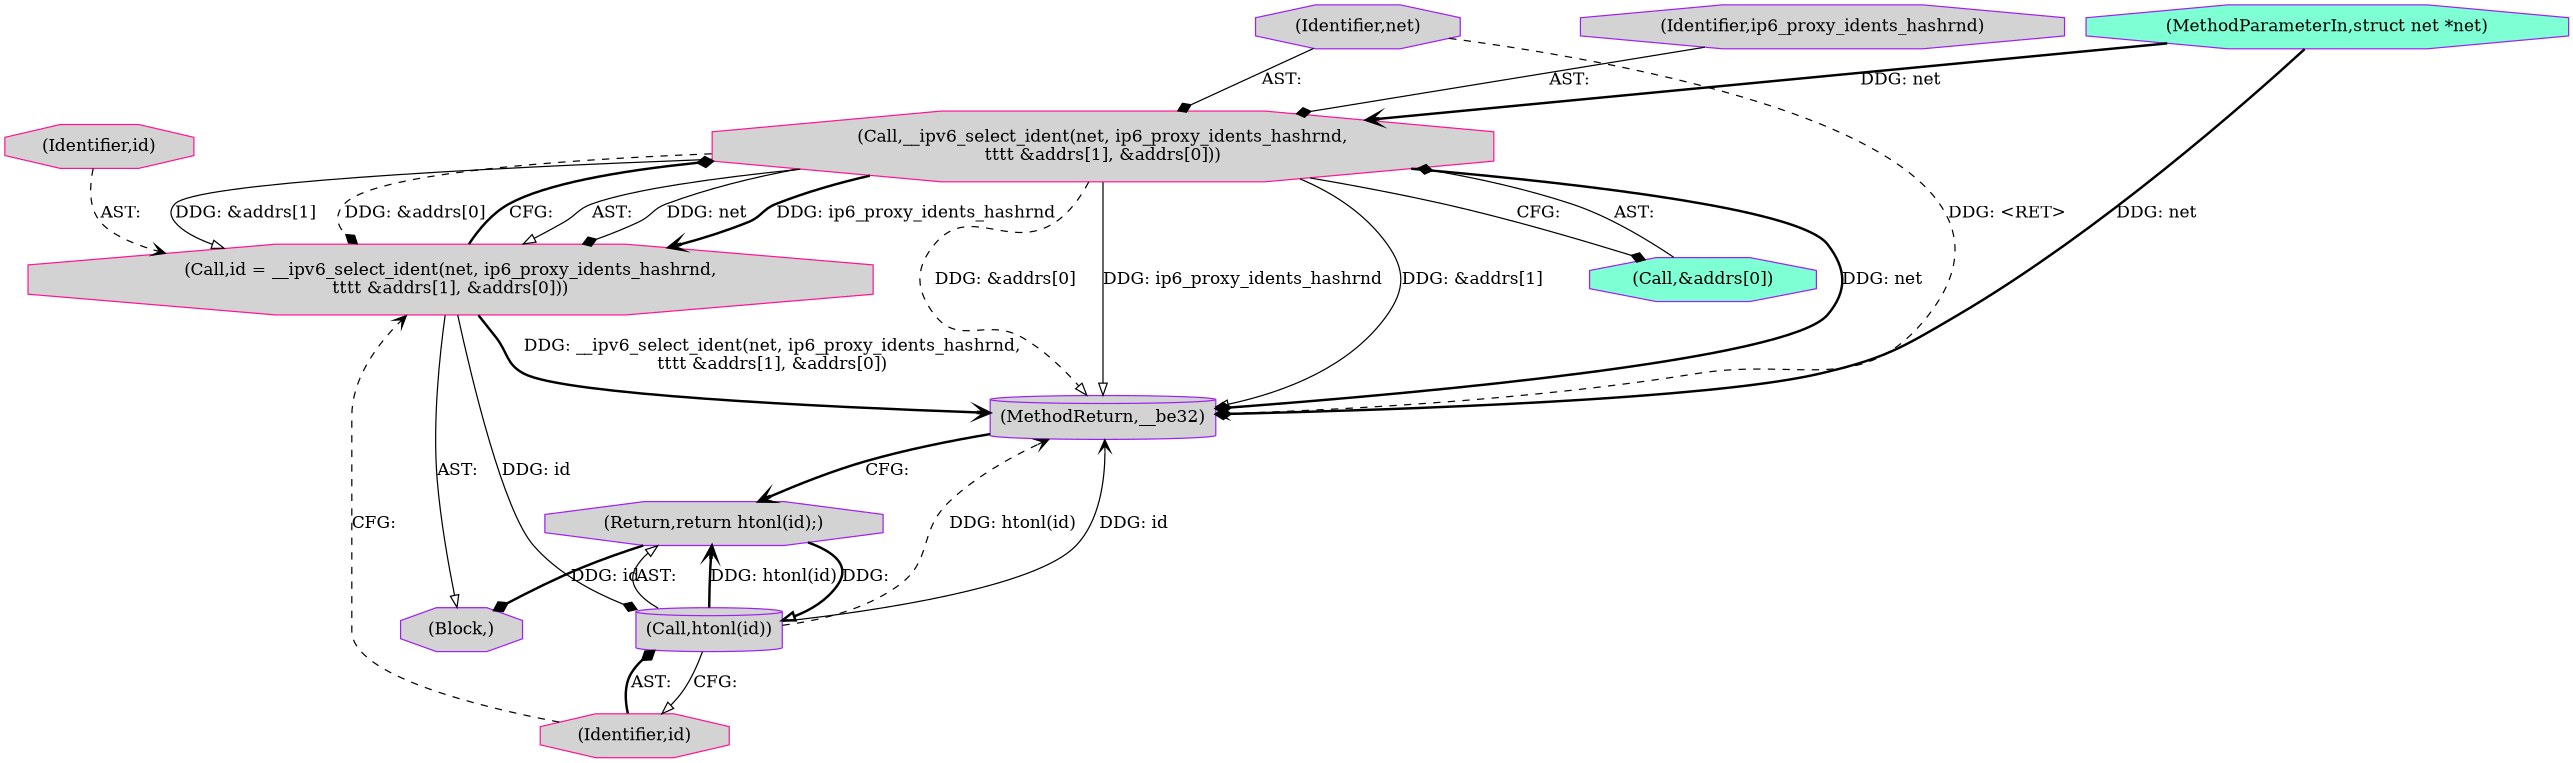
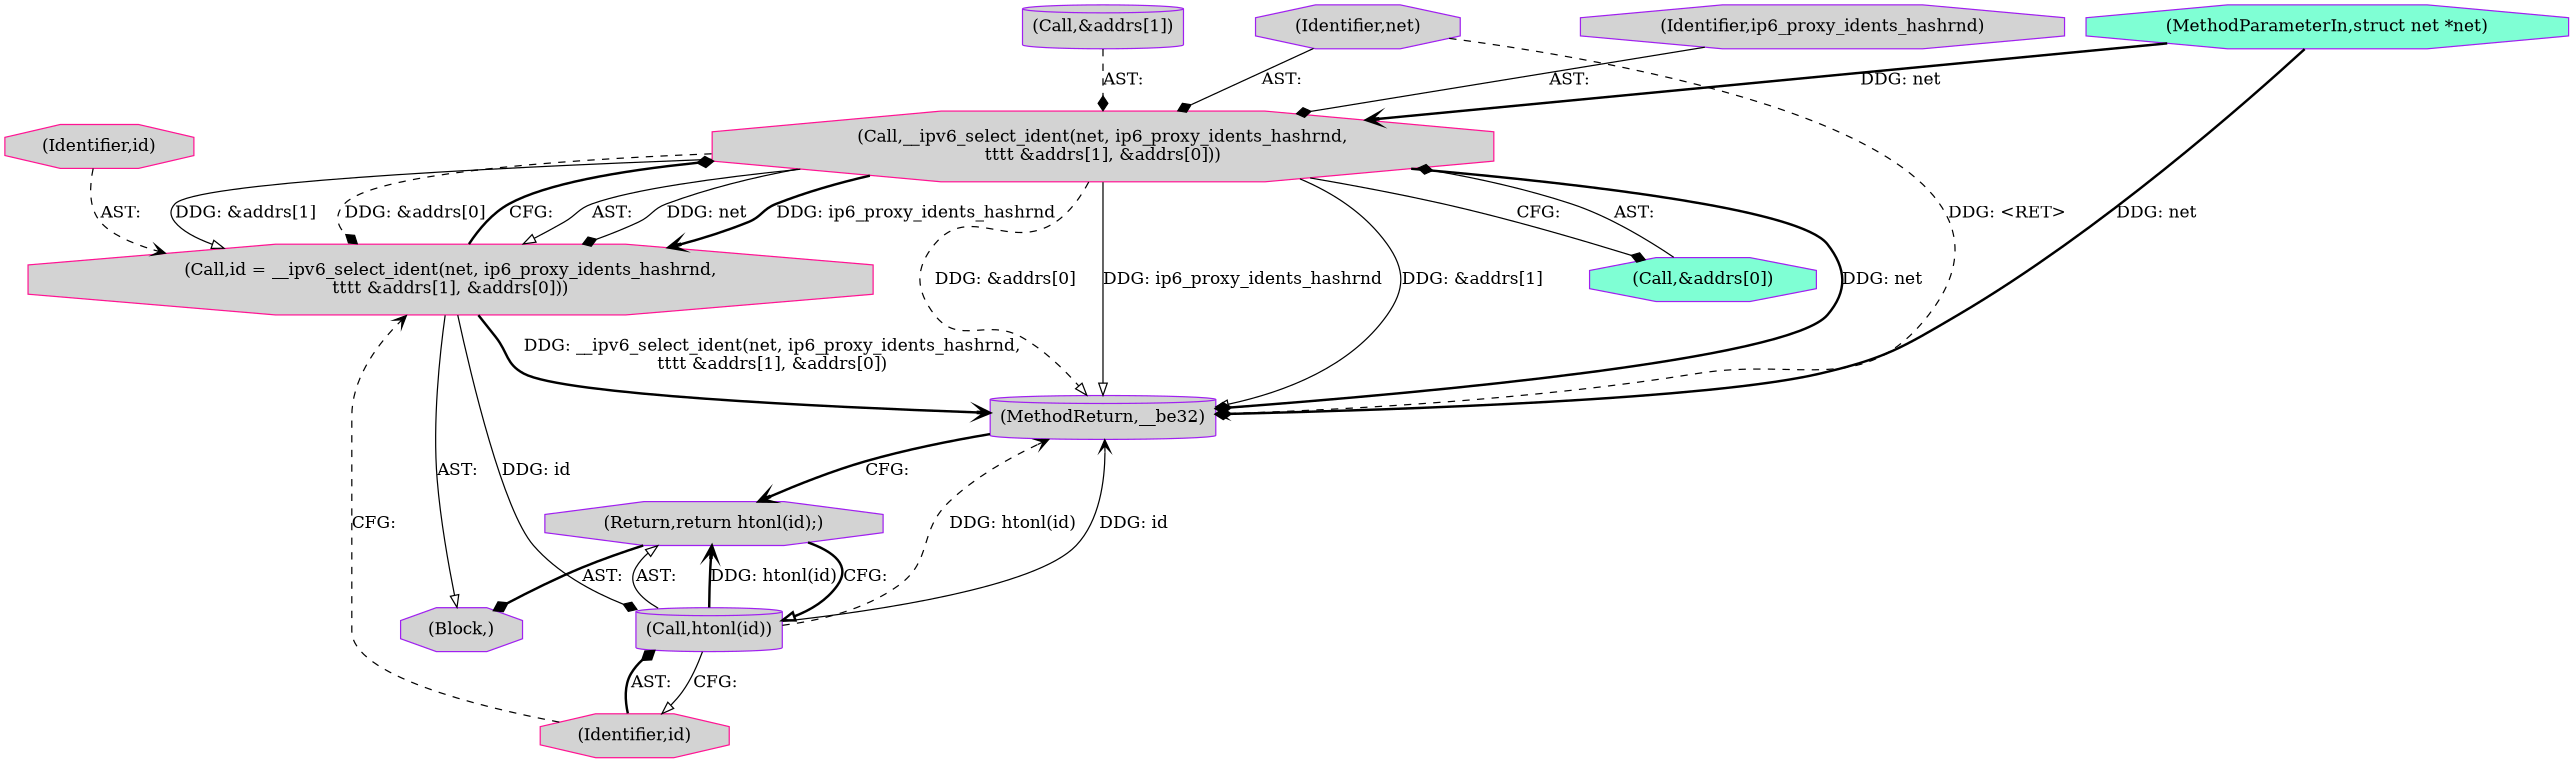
node "(Call,&addrs[1])": added
edge "(Return,return htonl(id);)" -> "(Block,)": label "DDG: id" -> "AST: "
edge "(Return,return htonl(id);)" -> "(Call,htonl(id))": label "DDG: " -> "CFG: "
